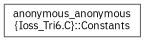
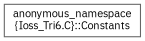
node "anonymous_anonymous {Ioss_Tri6.C}::Constants": label "anonymous_anonymous {Ioss_Tri6.C}::Constants" -> "anonymous_namespace {Ioss_Tri6.C}::Constants"
